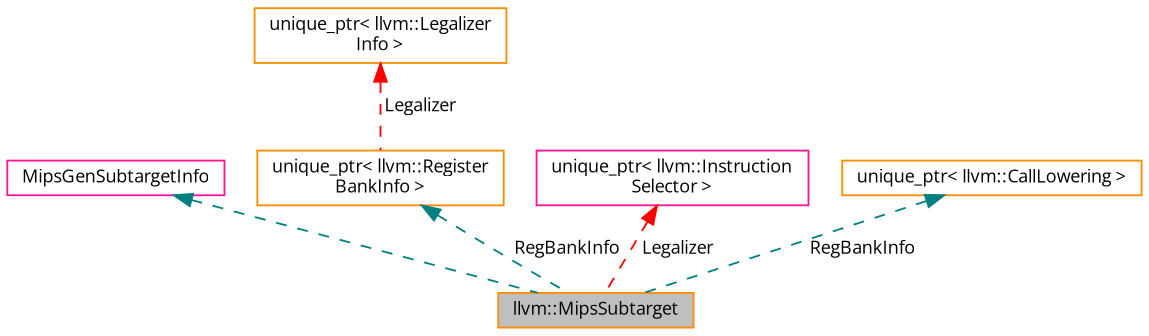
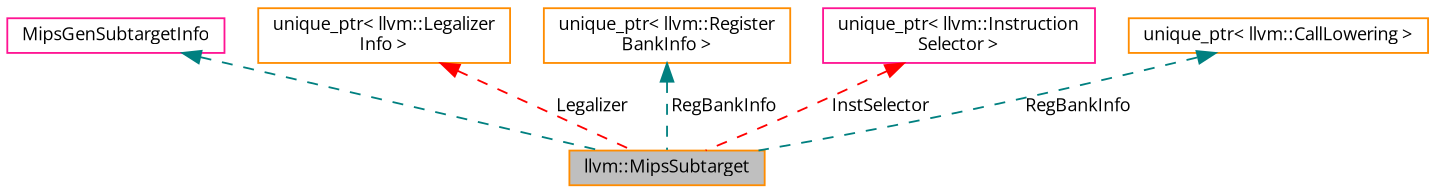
edge "unique_ptr< llvm::Register BankInfo >" -> "unique_ptr< llvm::Legalizer Info >": now "llvm::MipsSubtarget" -> "unique_ptr< llvm::Legalizer Info >"
edge "llvm::MipsSubtarget" -> "unique_ptr< llvm::Instruction Selector >": label " Legalizer" -> " InstSelector"
